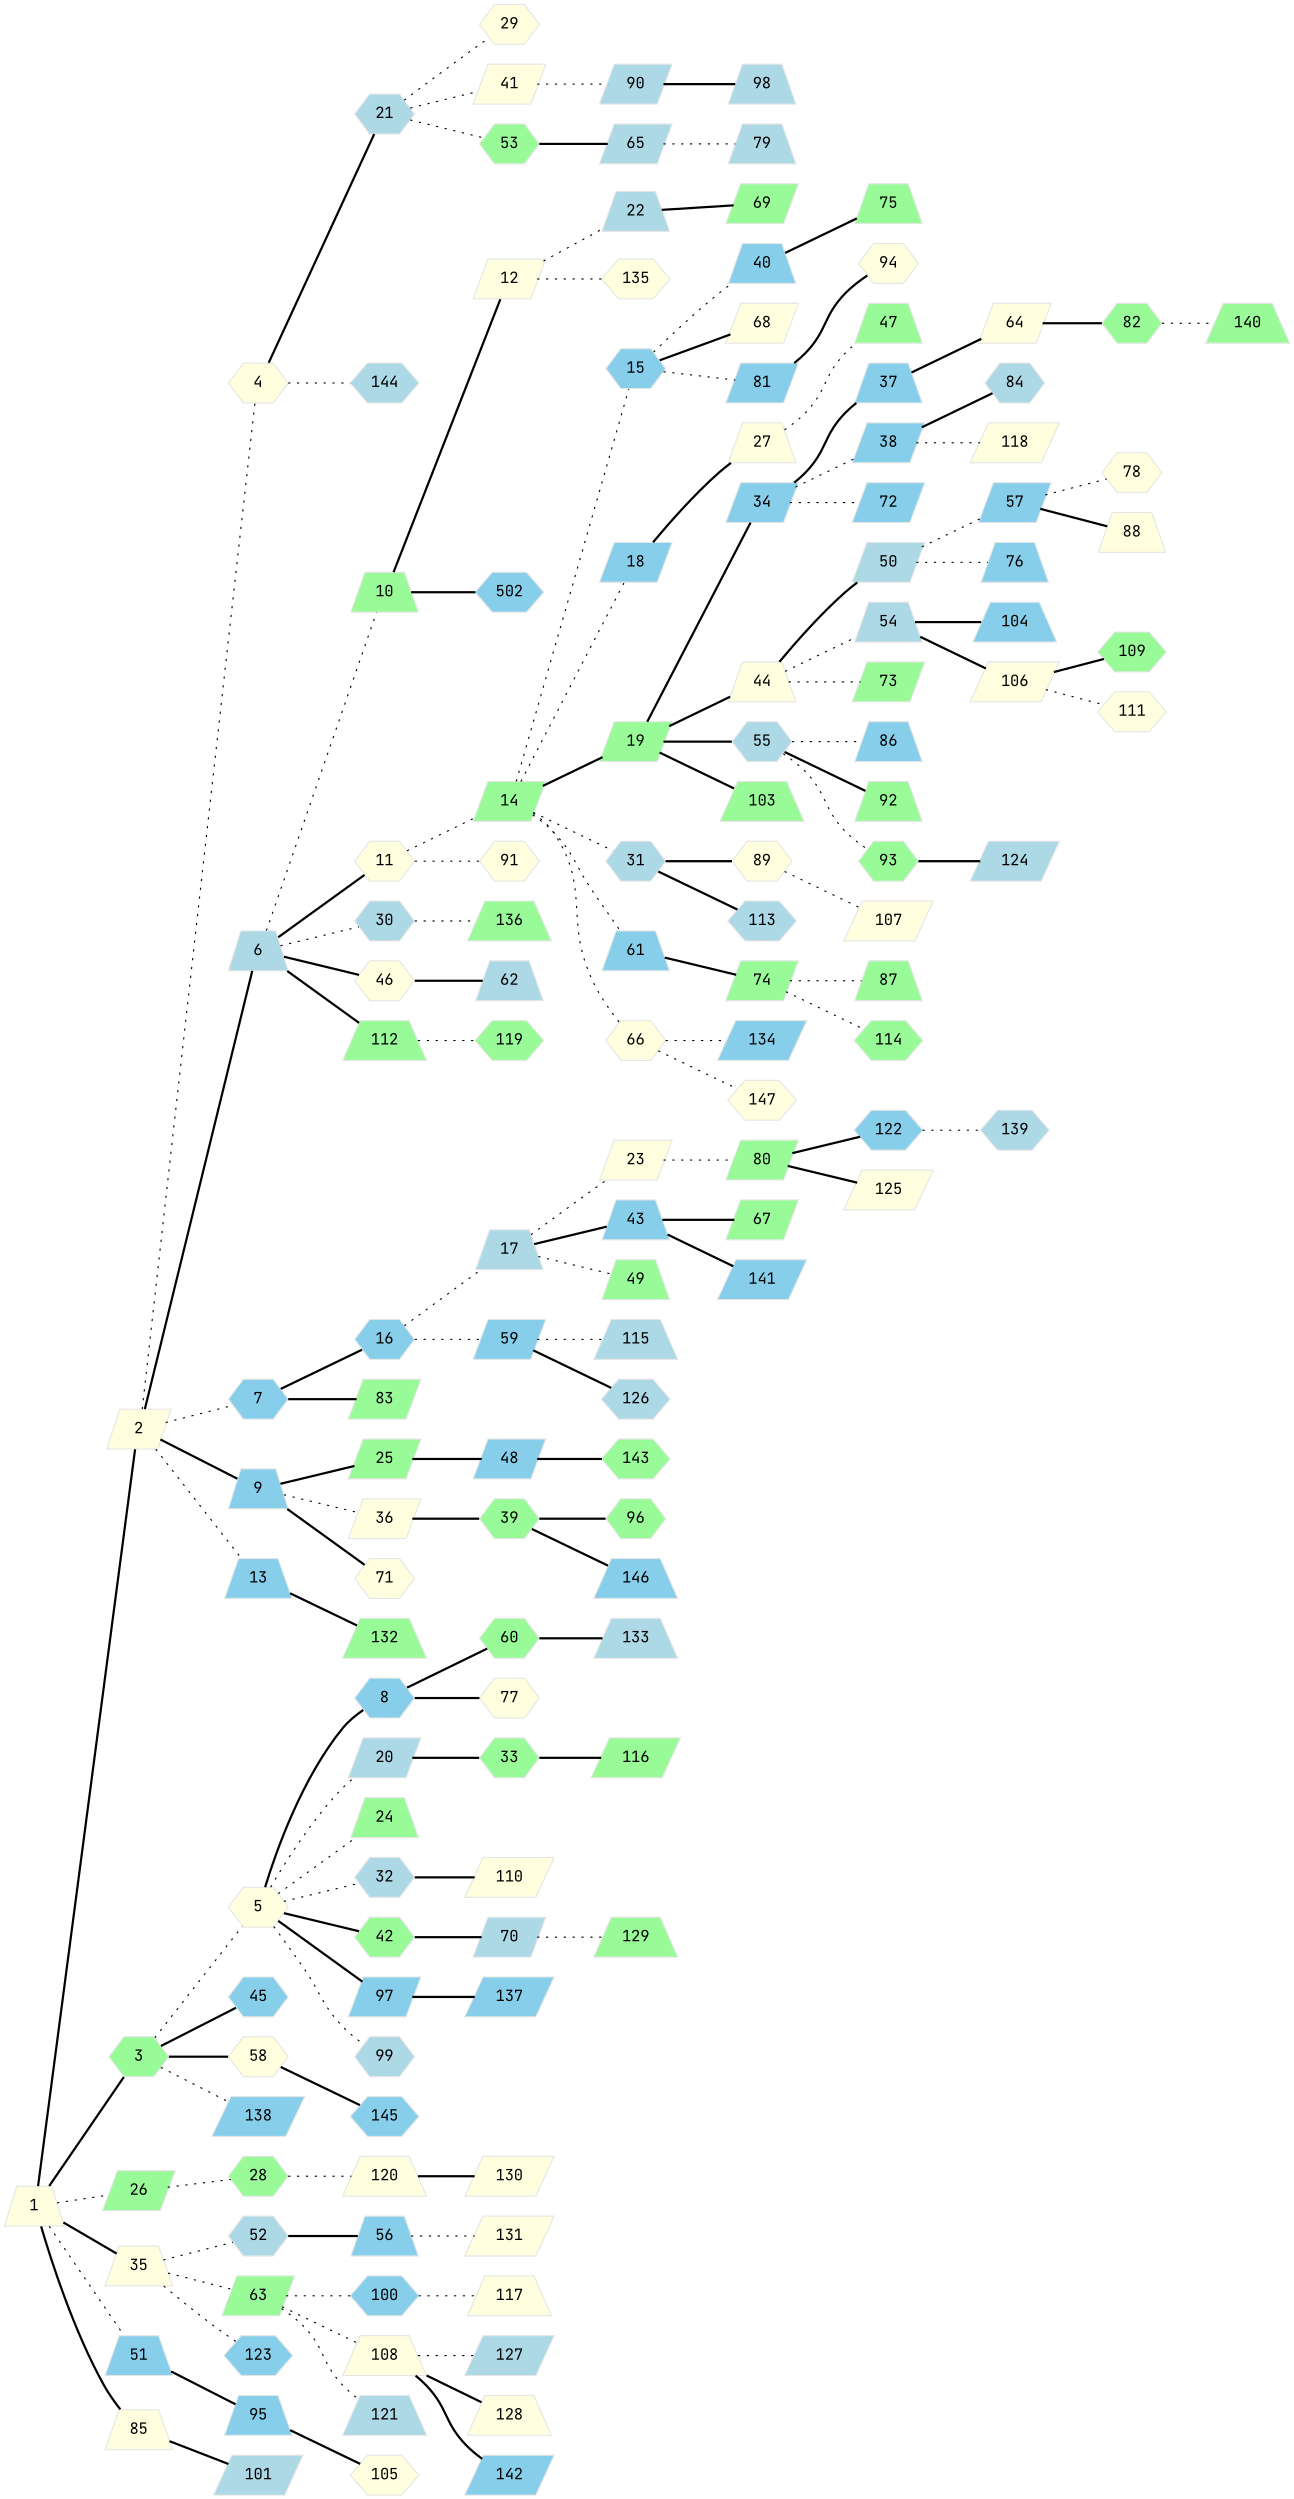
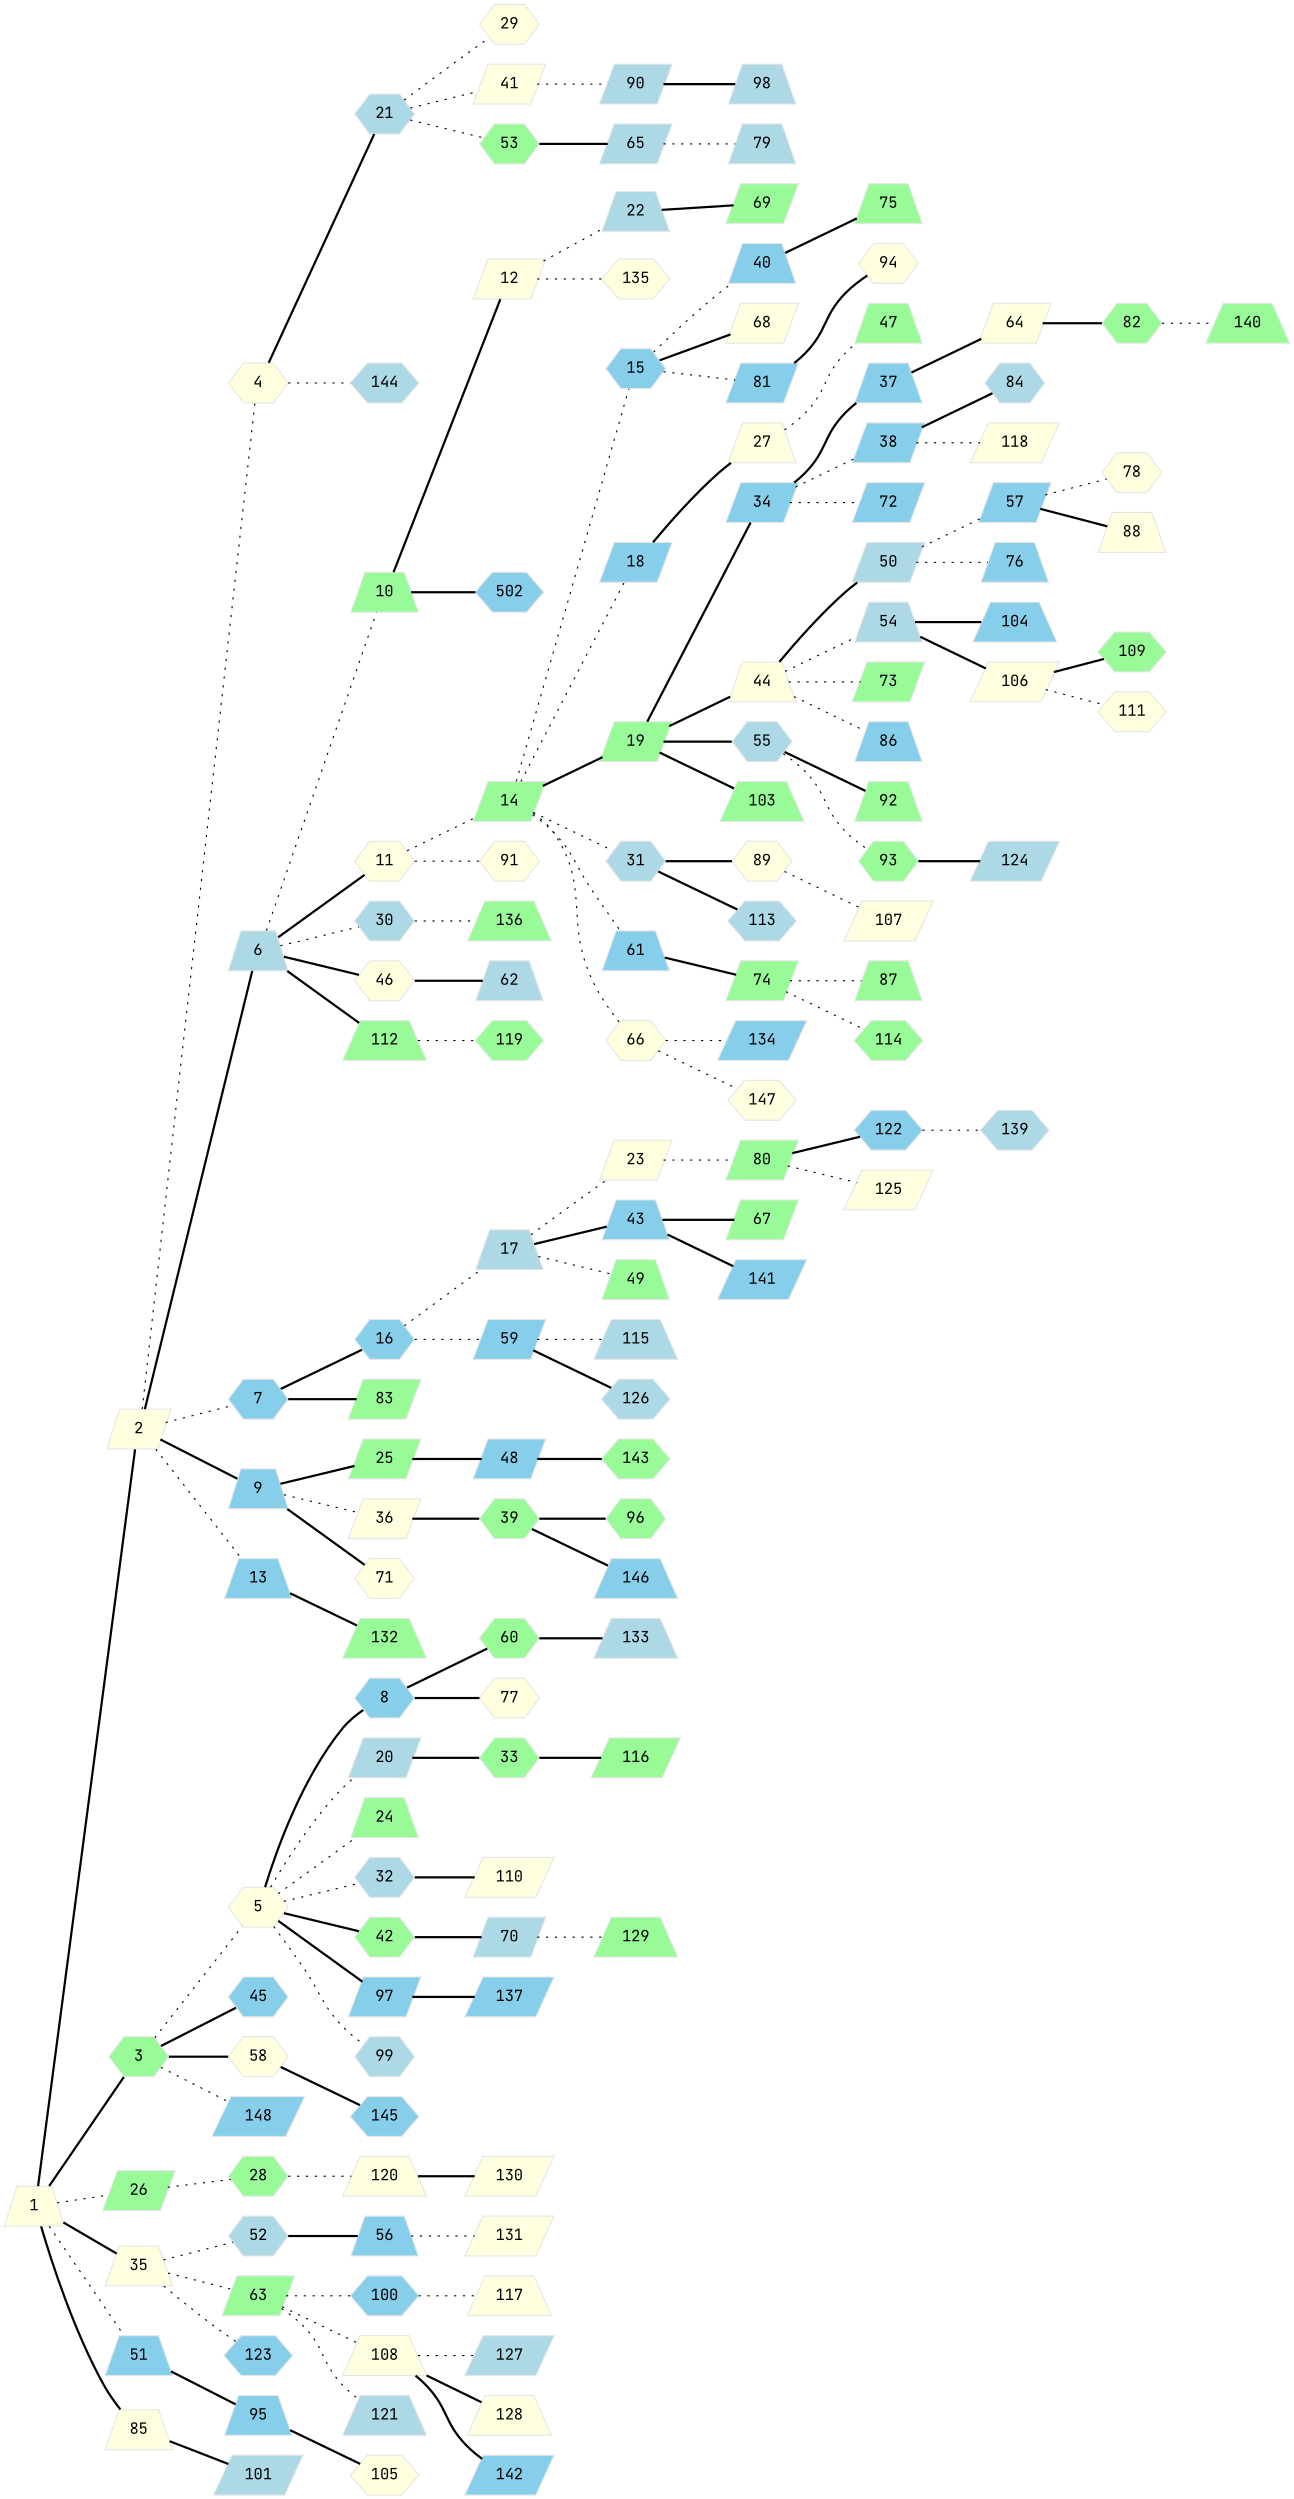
edge "55" -- "86": now "44" -- "86"
edge "80" -- "125": style bold -> dotted
node "138": label "138" -> "148"
